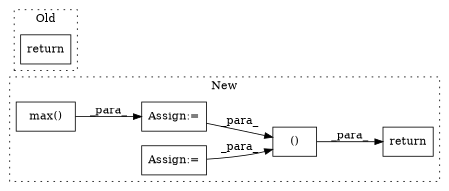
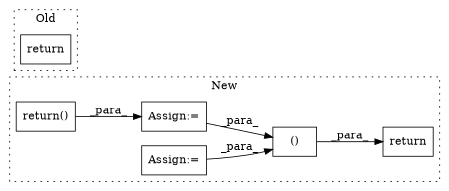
node "max()": label "max()" -> "return()"
